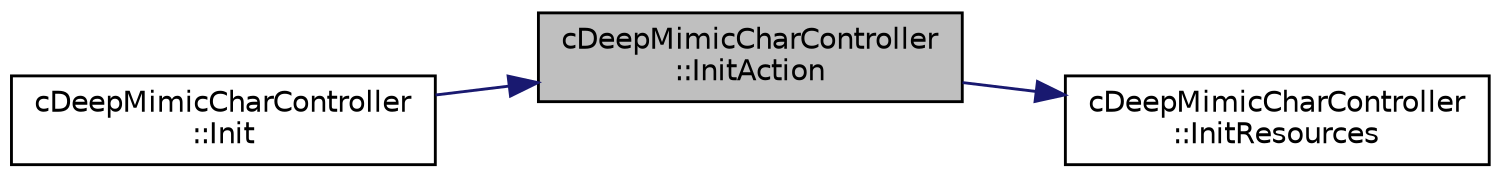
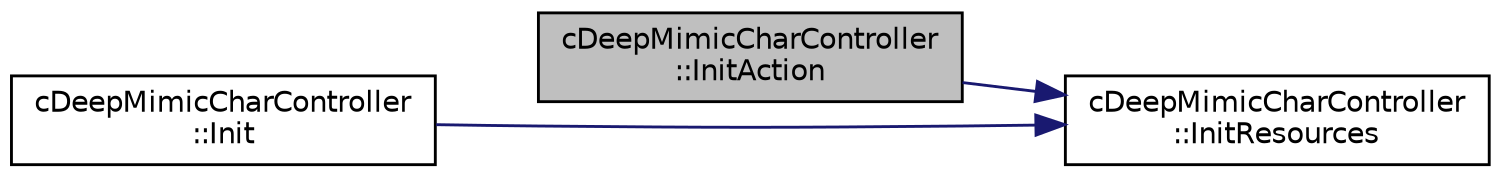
edge "cDeepMimicCharController ::Init" -> "cDeepMimicCharController ::InitAction": now "cDeepMimicCharController ::Init" -> "cDeepMimicCharController ::InitResources"
